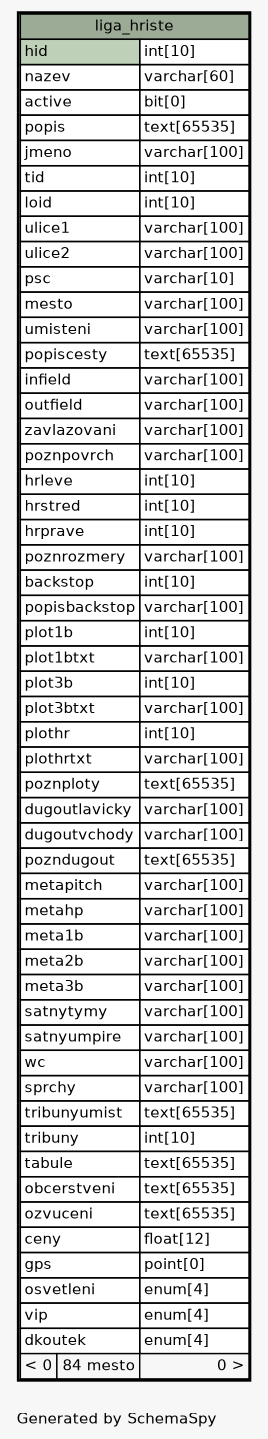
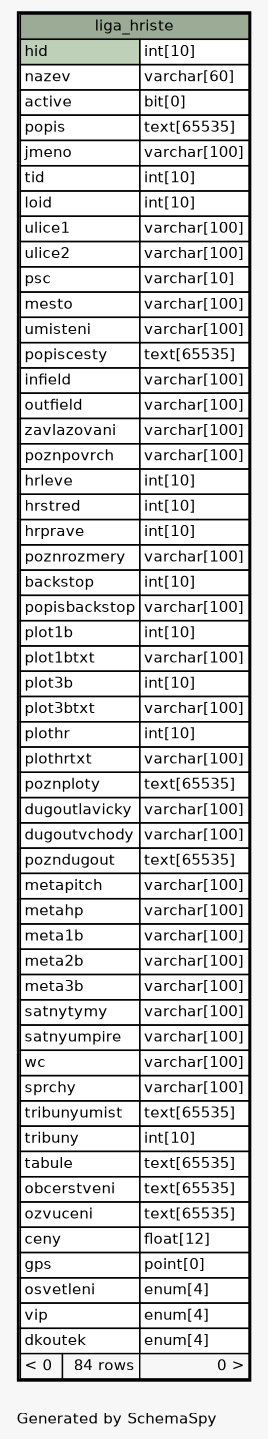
node "liga_hriste": text "84 mesto" -> "84 rows"
